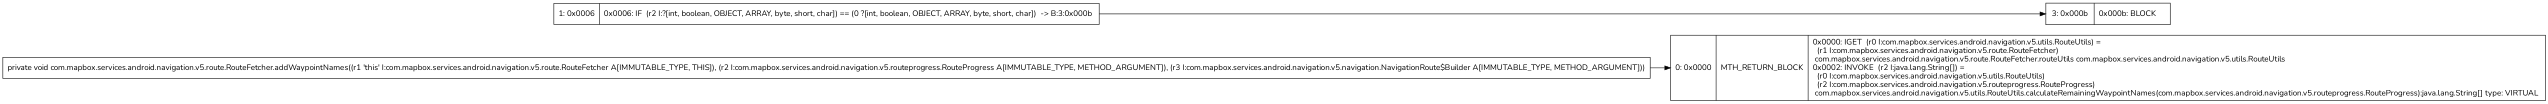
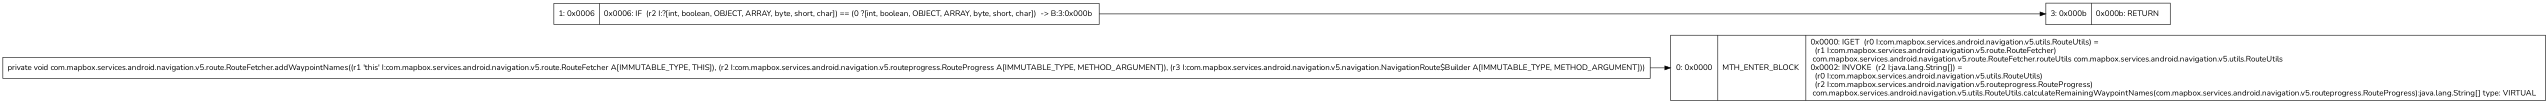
node "3: 0x000b": text "0x000b: BLOCK" -> "0x000b: RETURN"
node "0: 0x0000": text "MTH_RETURN_BLOCK" -> "MTH_ENTER_BLOCK"
